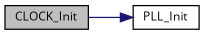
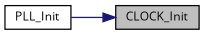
edge "CLOCK_Init" -> "PLL_Init": reversed
